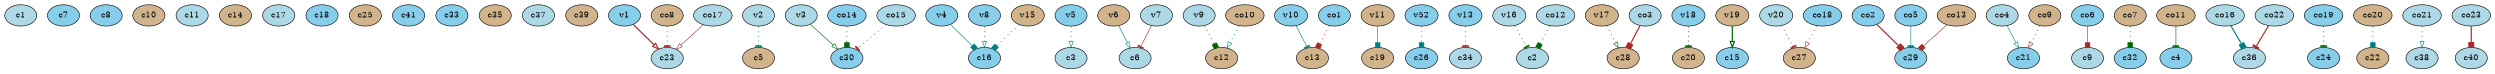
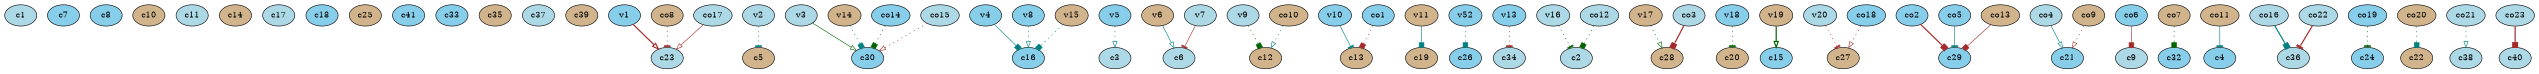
node "v14": added
edge "co11" -> "c4": color darkgreen -> teal
edge "co15" -> "c30": arrowhead tee -> onormal
